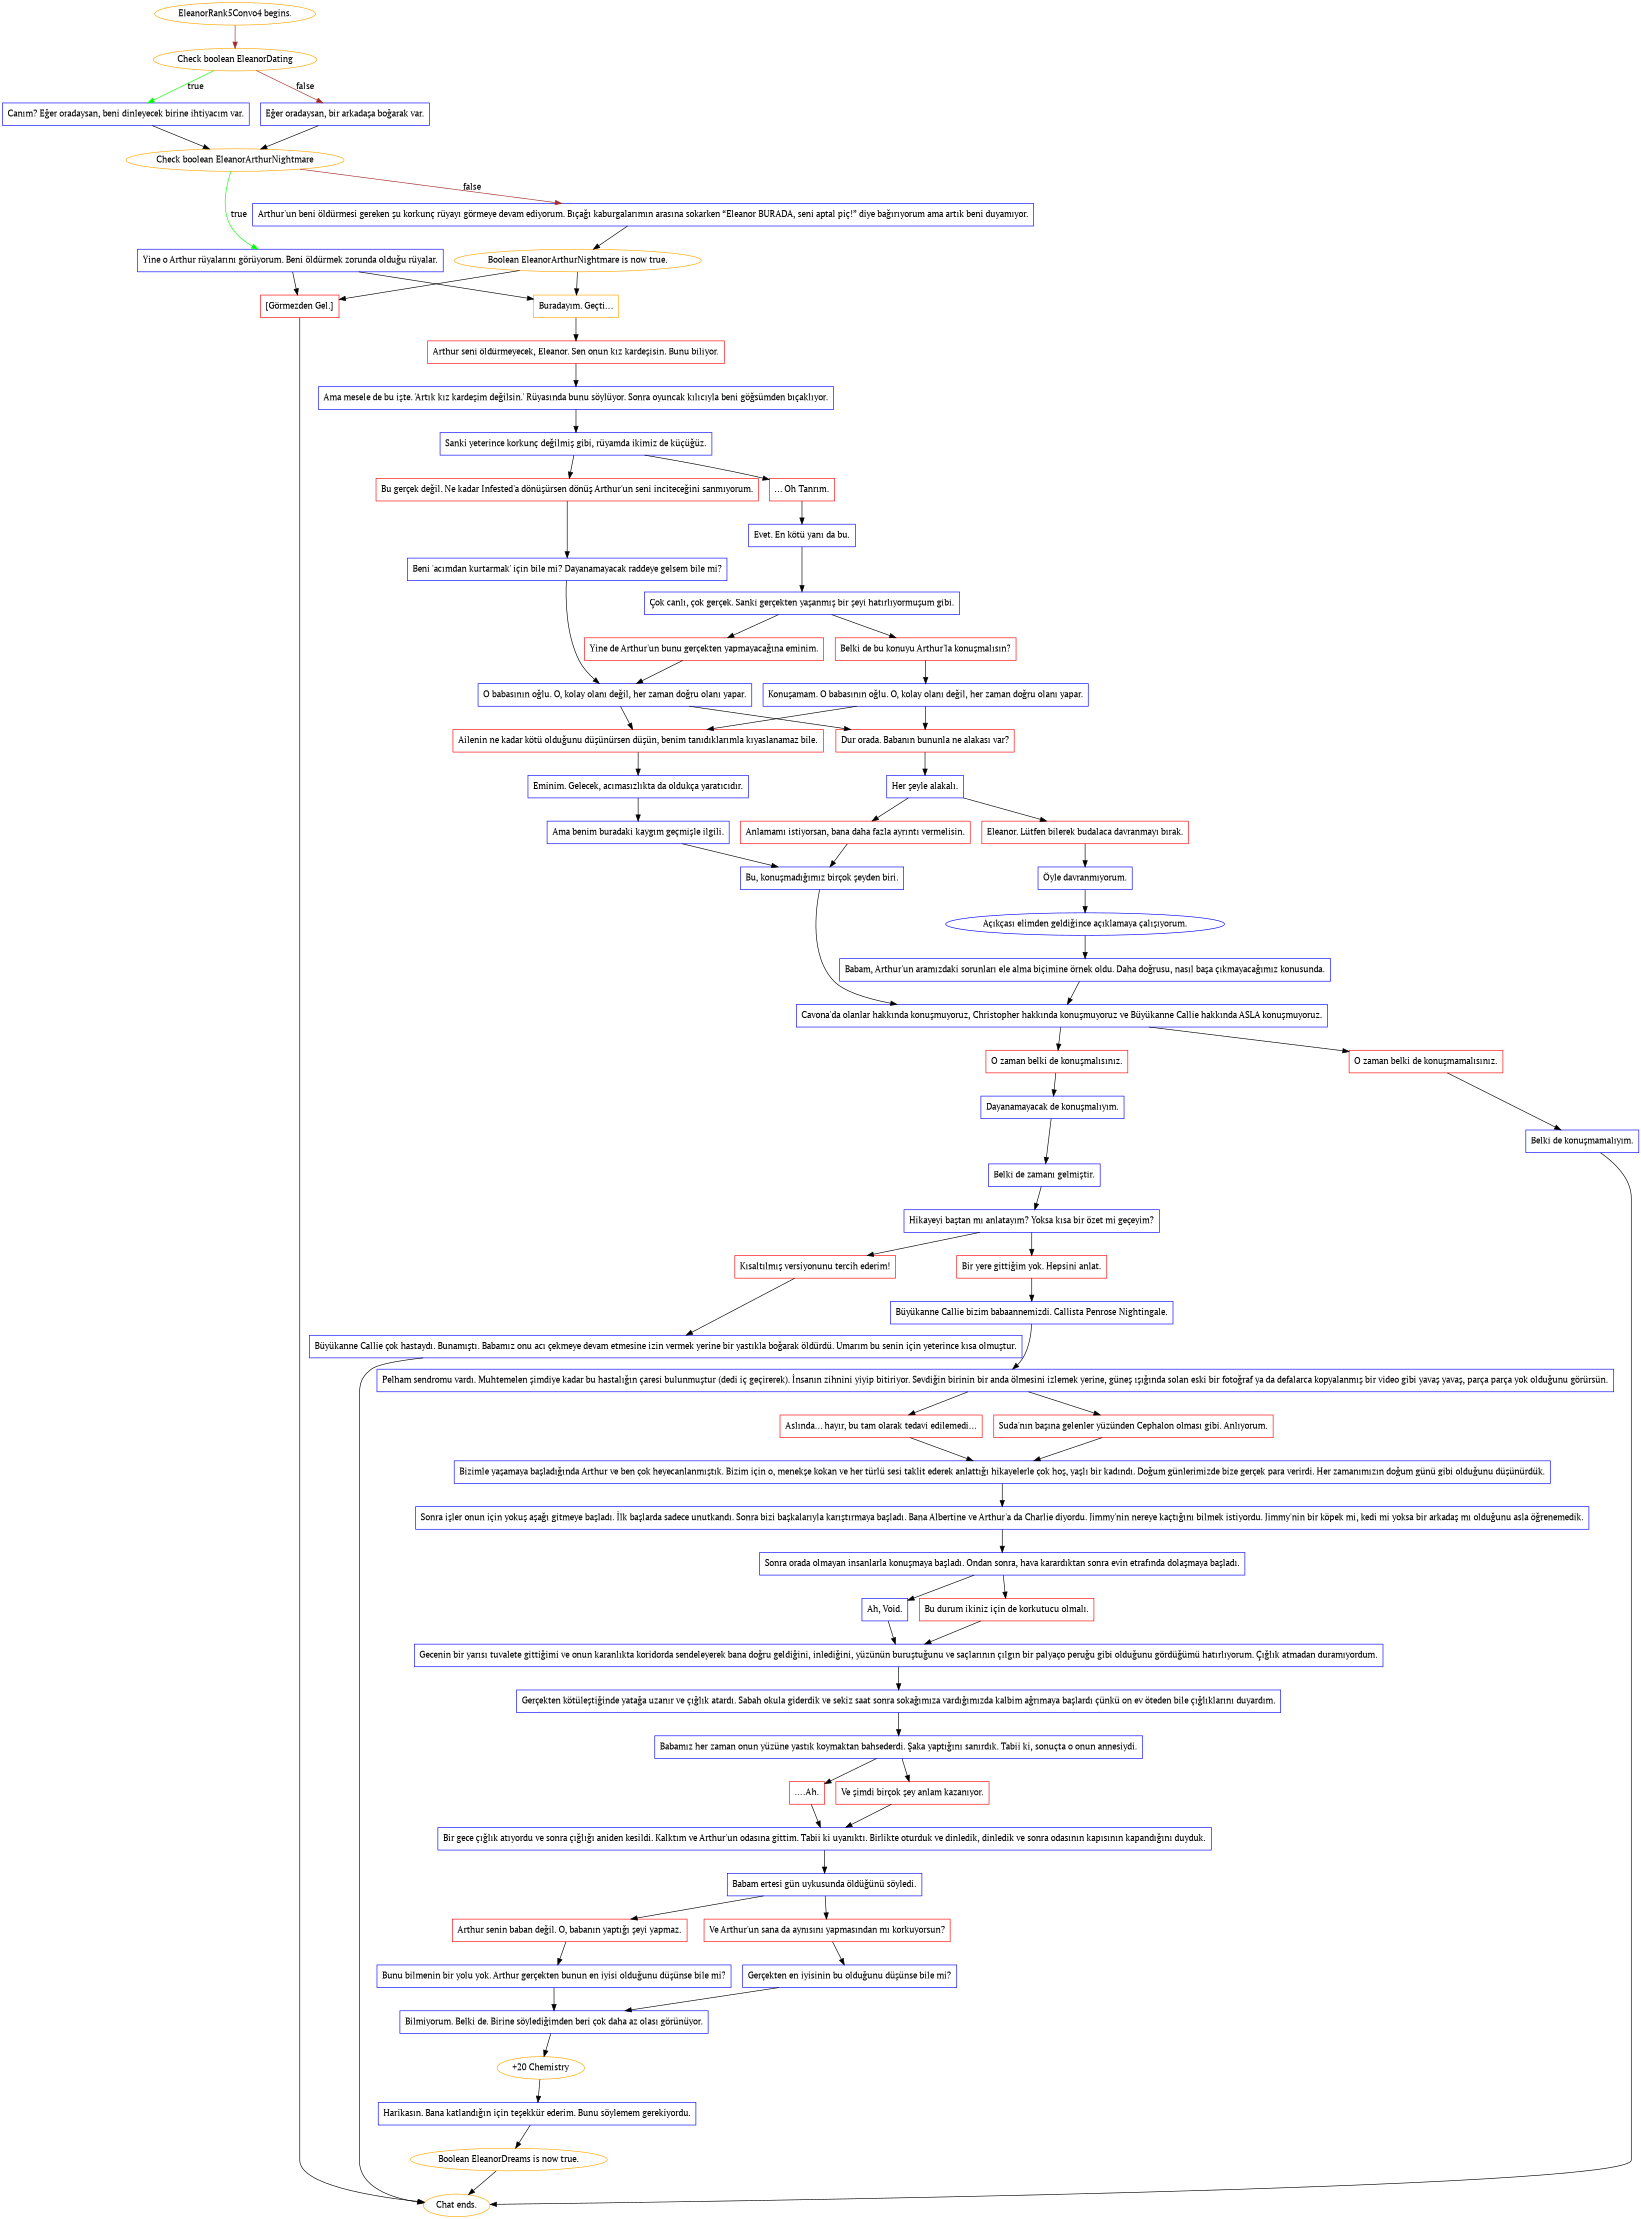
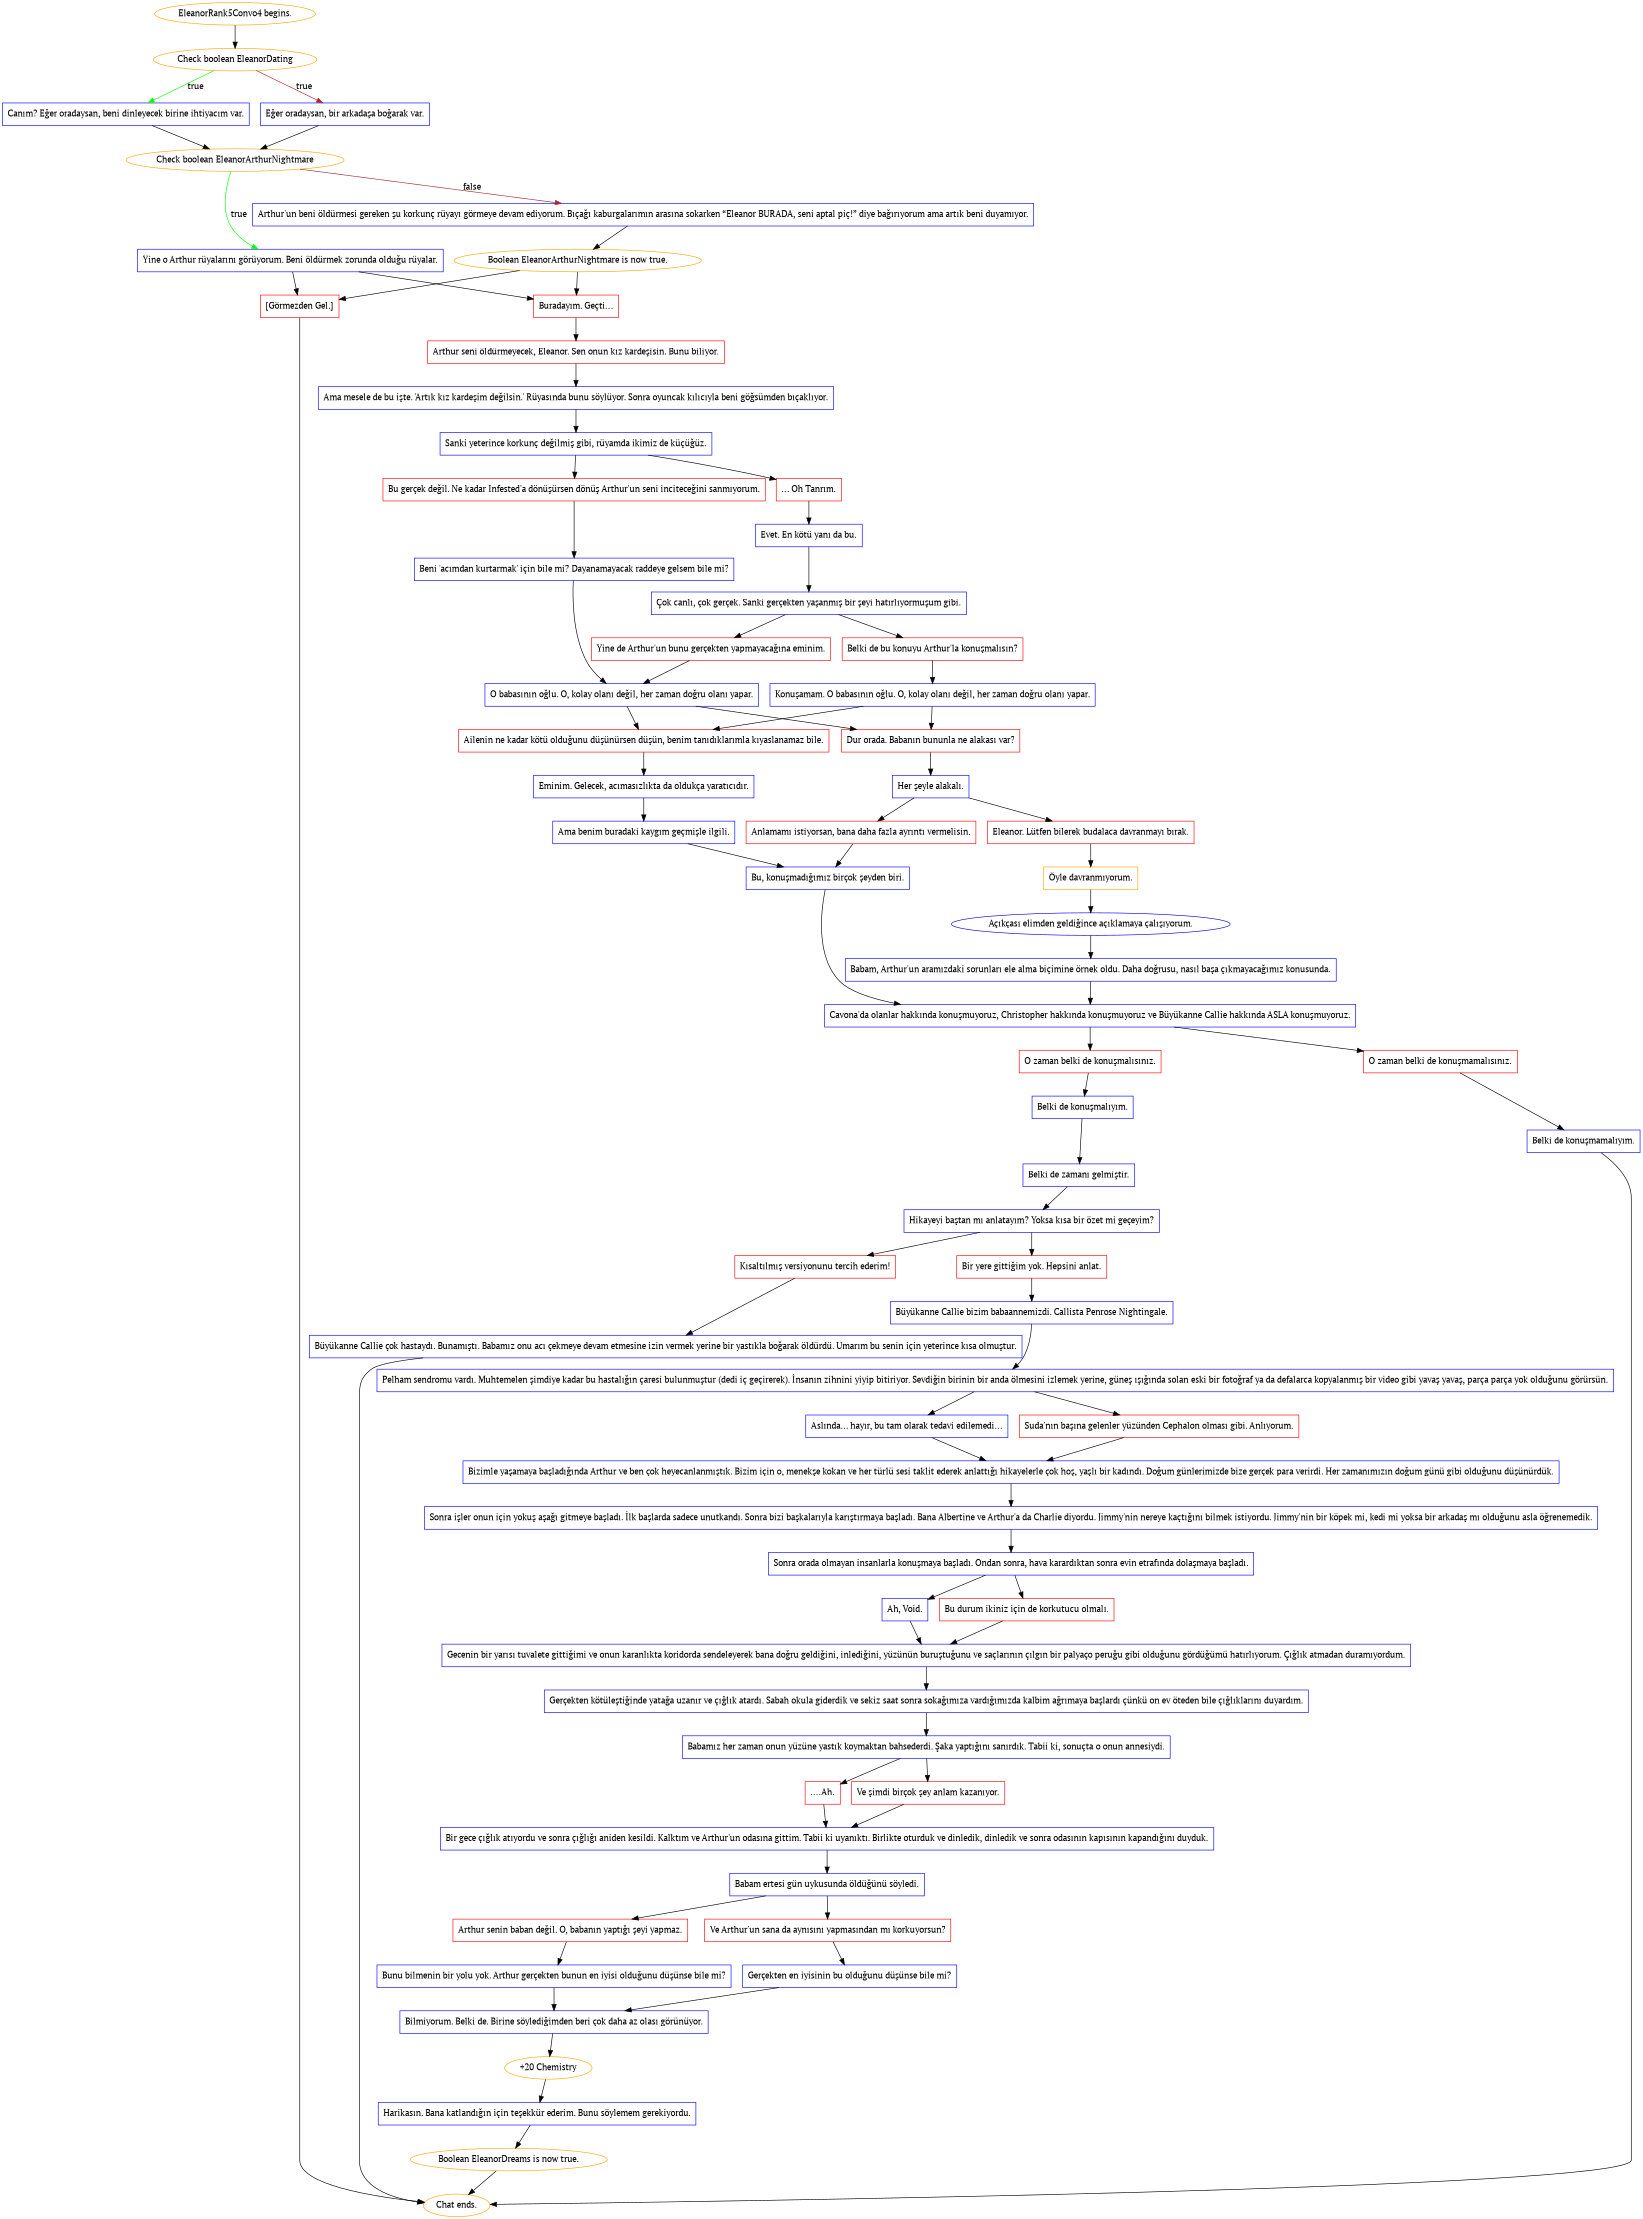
edge "EleanorRank5Convo4 begins." -> "Check boolean EleanorDating": color brown -> black
edge "Check boolean EleanorDating" -> "Eğer oradaysan, bir arkadaşa boğarak var.": label "false" -> "true"
node "Buradayım. Geçti...": color orange -> red
node "Öyle davranmıyorum.": color blue -> orange
node "Dayanamayacak de konuşmalıyım.": label "Dayanamayacak de konuşmalıyım." -> "Belki de konuşmalıyım."
node "Aslında... hayır, bu tam olarak tedavi edilemedi...": color red -> blue
